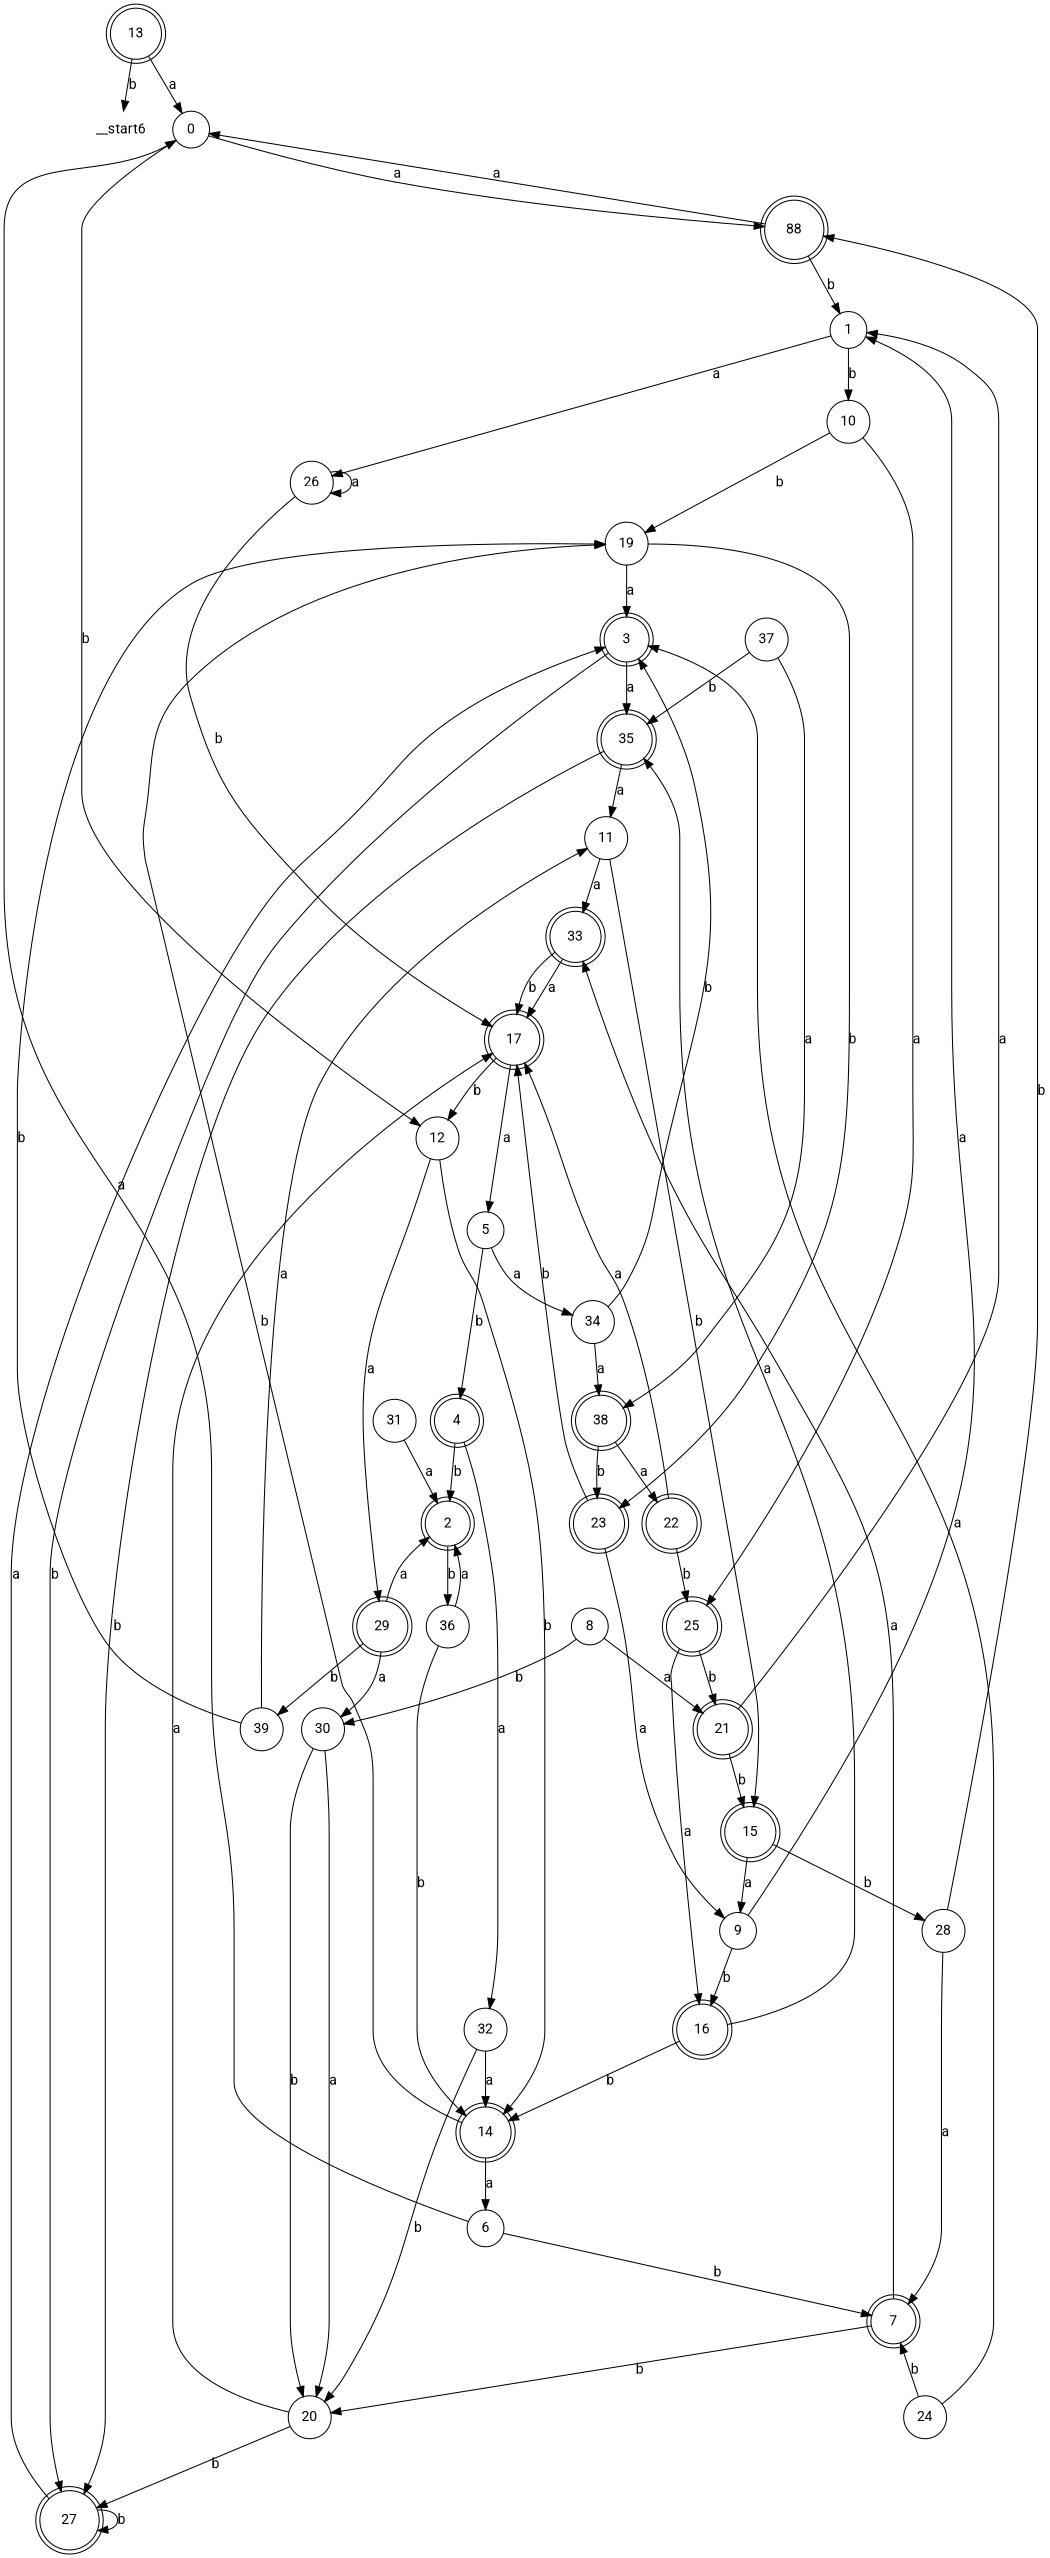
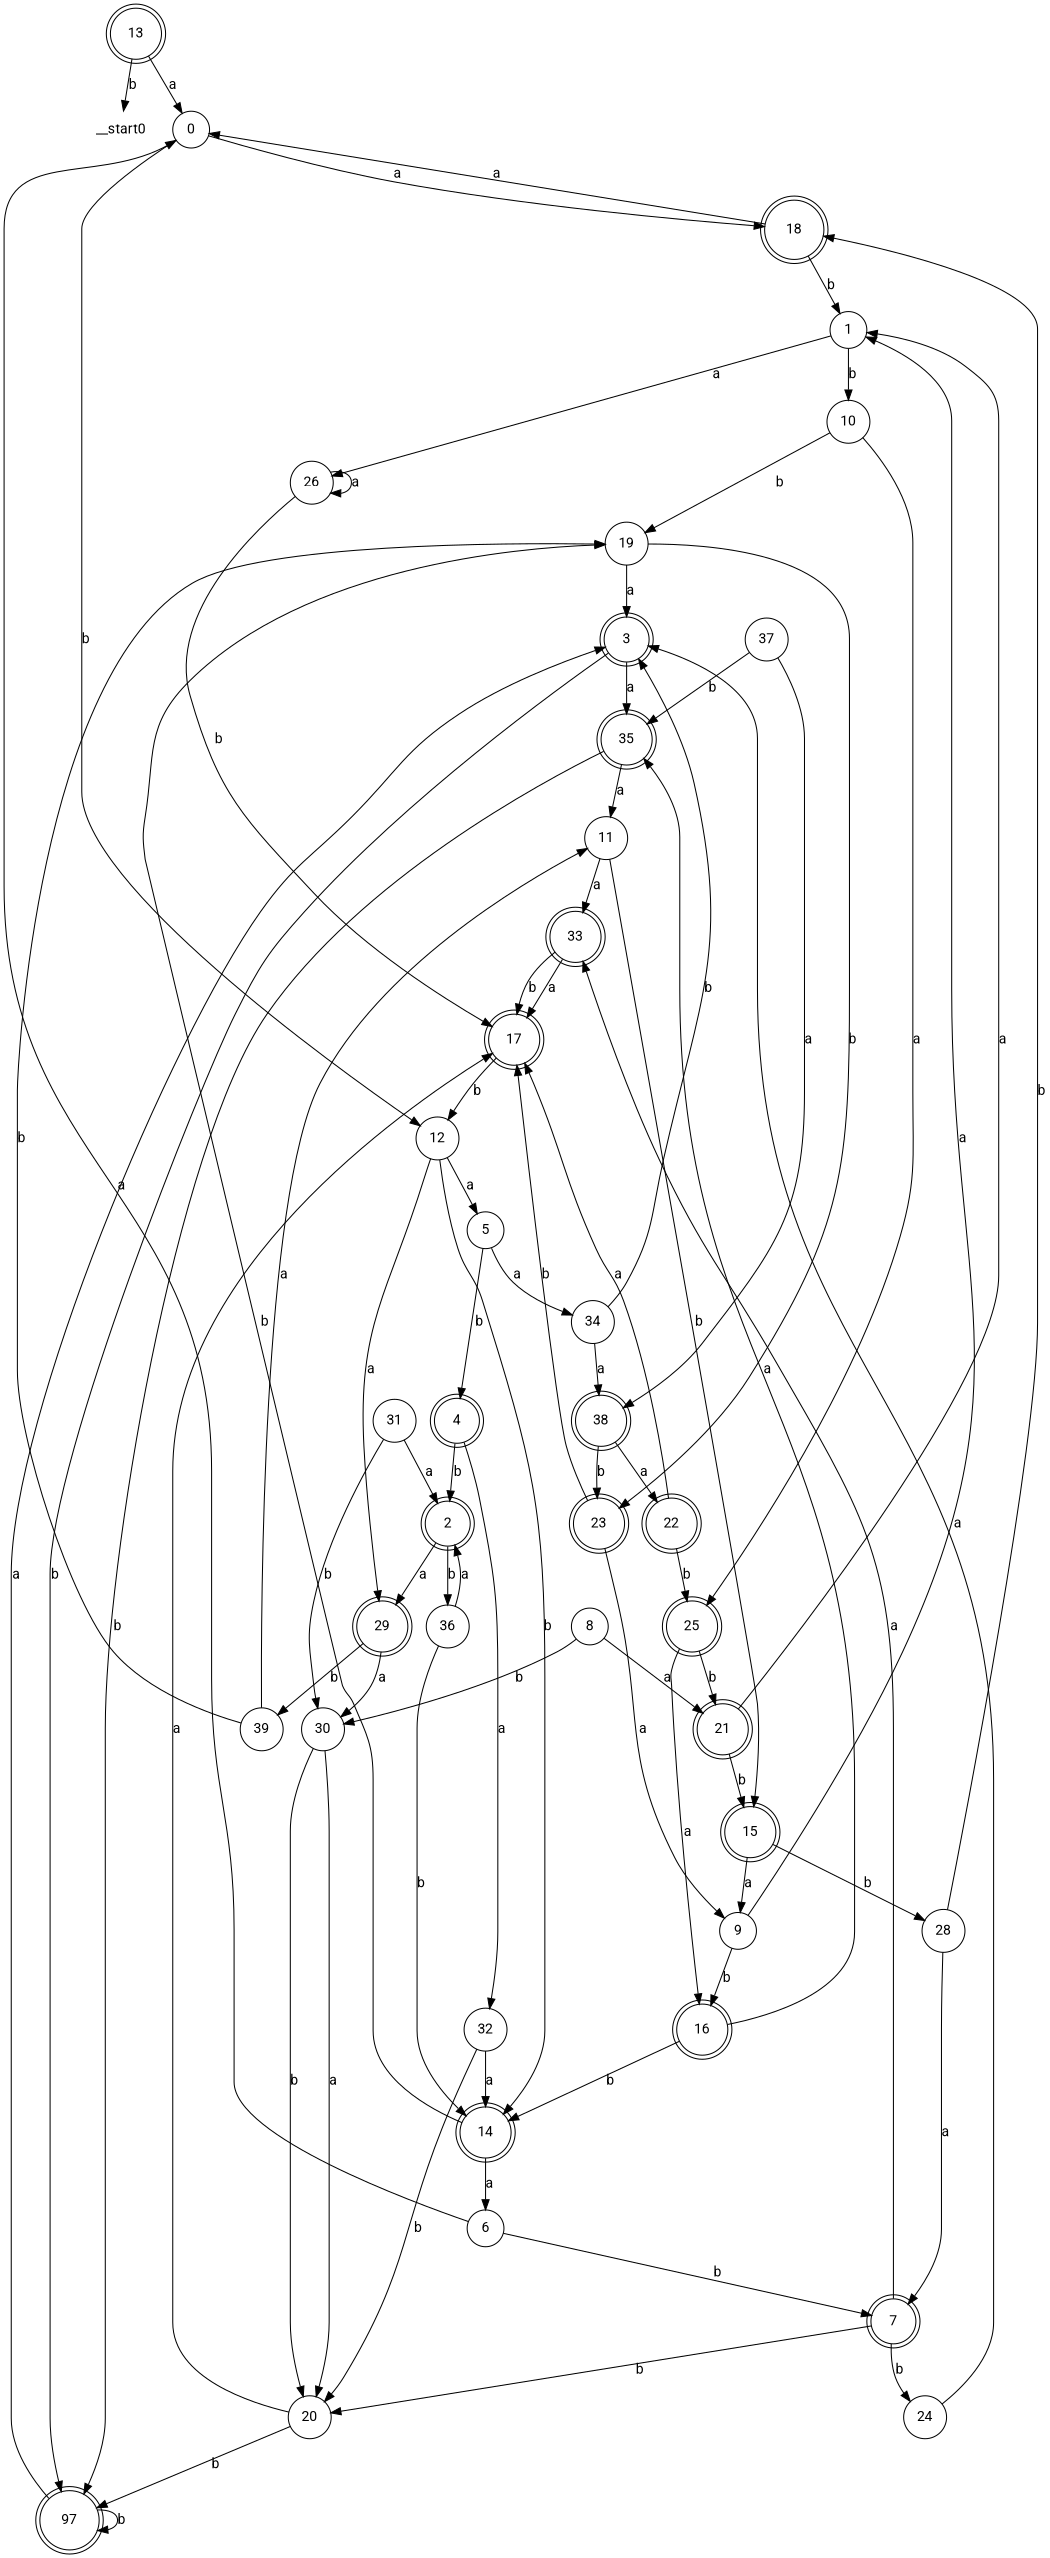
node "__start6": label "__start6" -> "__start0"
node "88": label "88" -> "18"
edge "17" -> "5": now "12" -> "5"
edge "31" -> "30": added, label "b"
edge "29" -> "2": reversed
edge "24" -> "7": reversed
node "27": label "27" -> "97"
